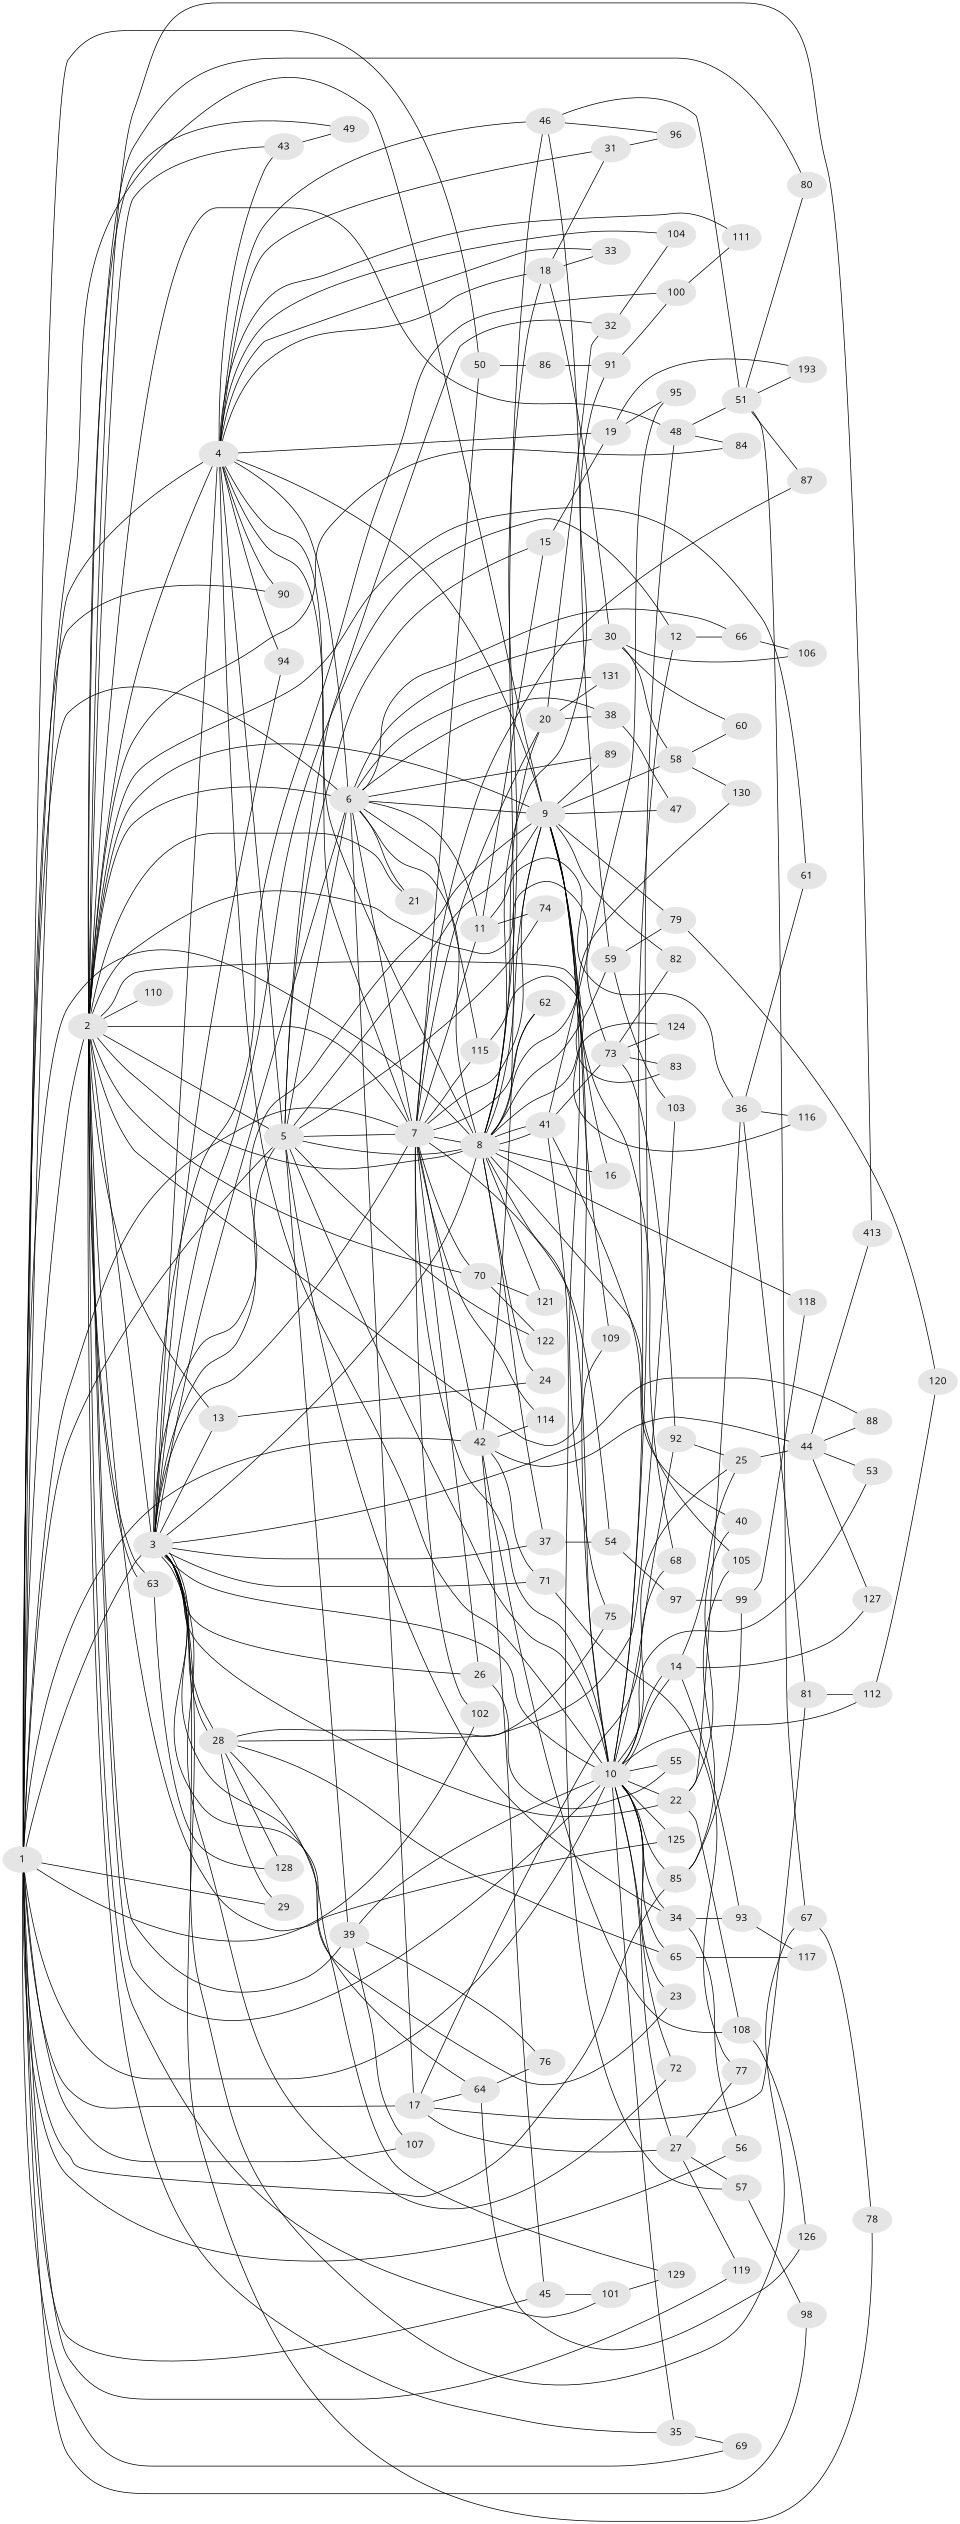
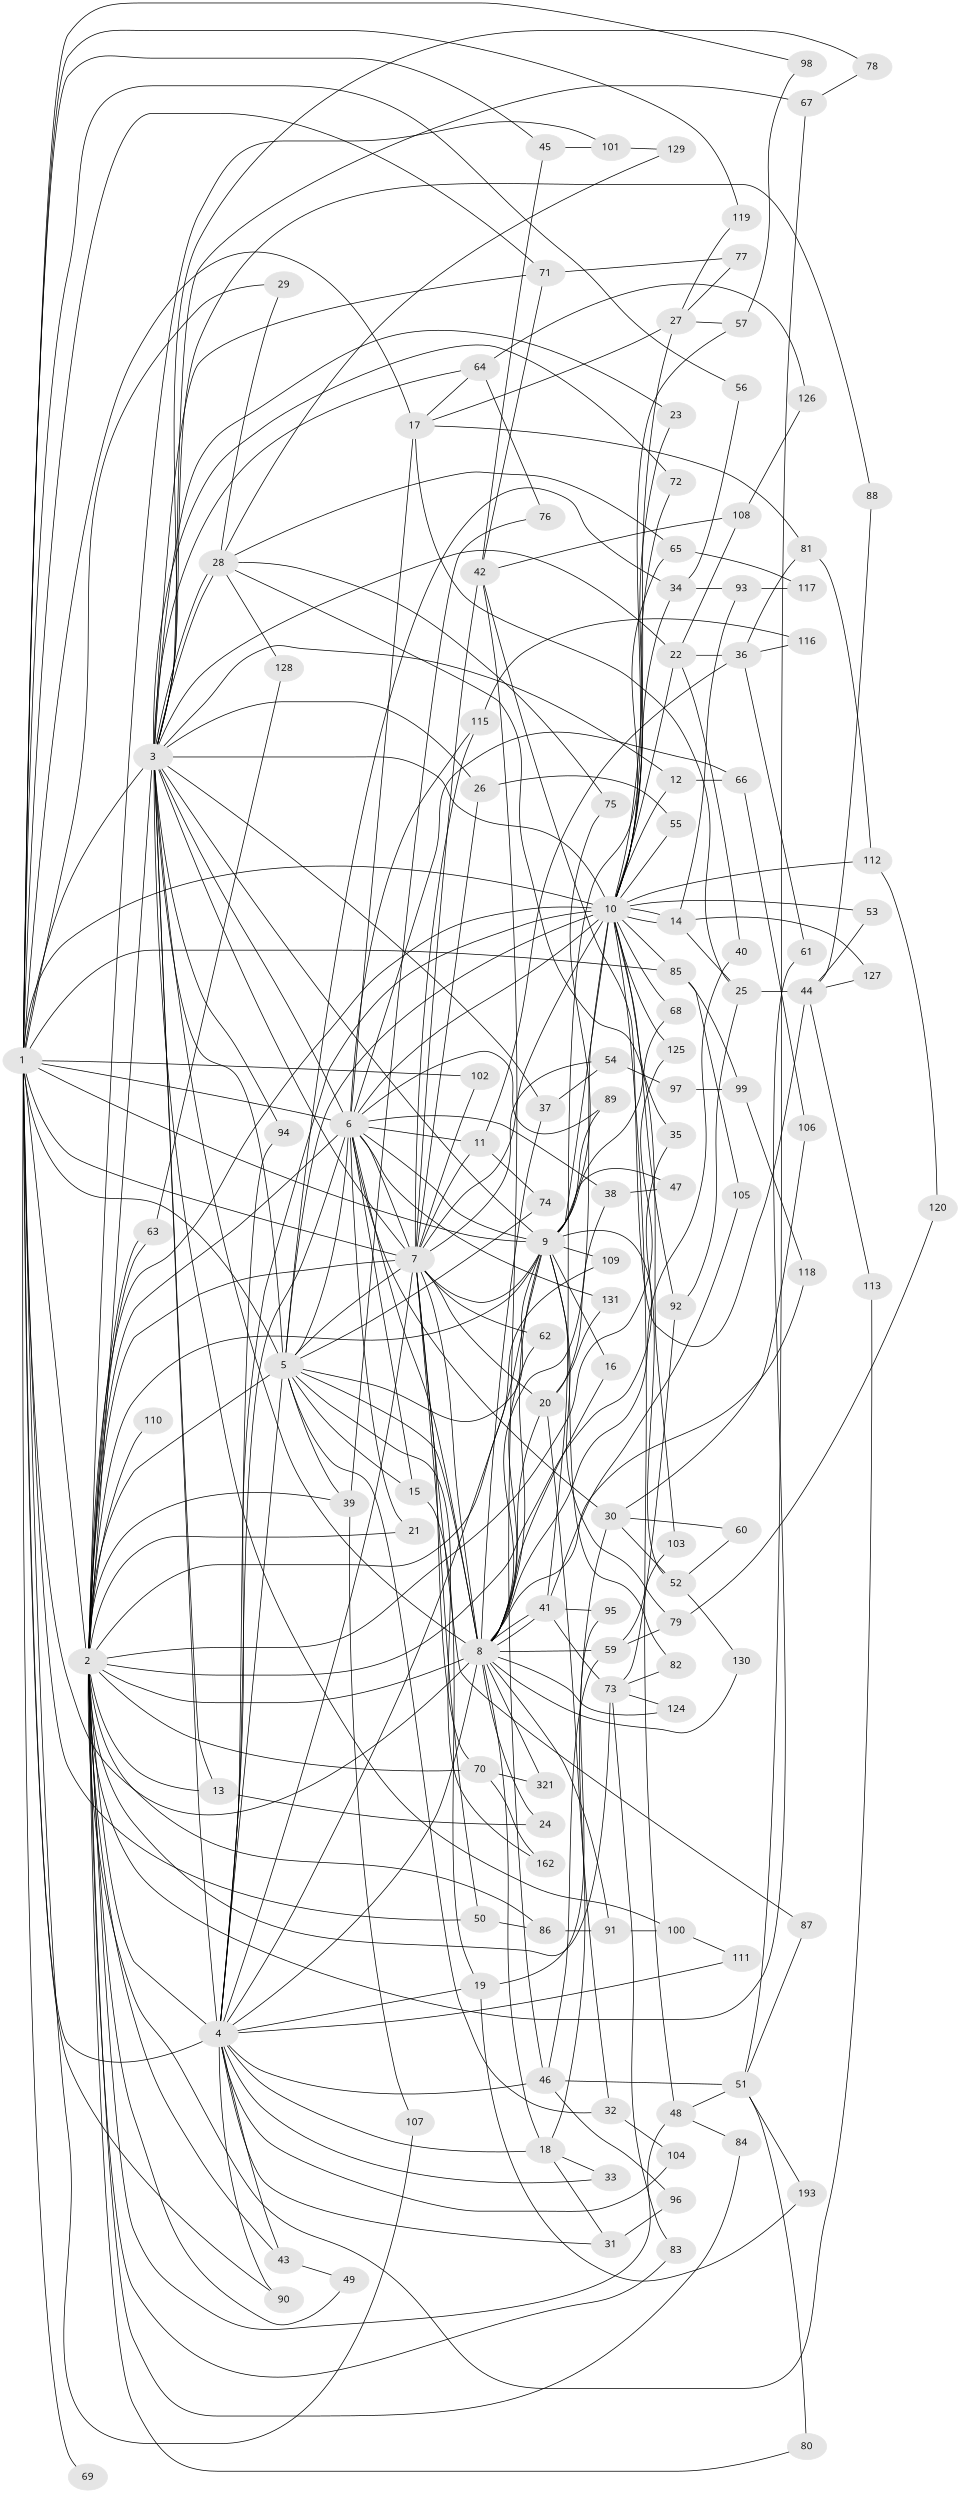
node "58": label "58" -> "52"
edge "15" -- "11": now "15" -- "6"
node "413": label "413" -> "113"
node "121": label "121" -> "321"
node "122": label "122" -> "162"
node "114": removed
edge "42" -- "1": now "71" -- "1"
edge "10" -- "39": now "10" -- "6"
edge "2" -- "86": added
edge "35" -- "69": removed
